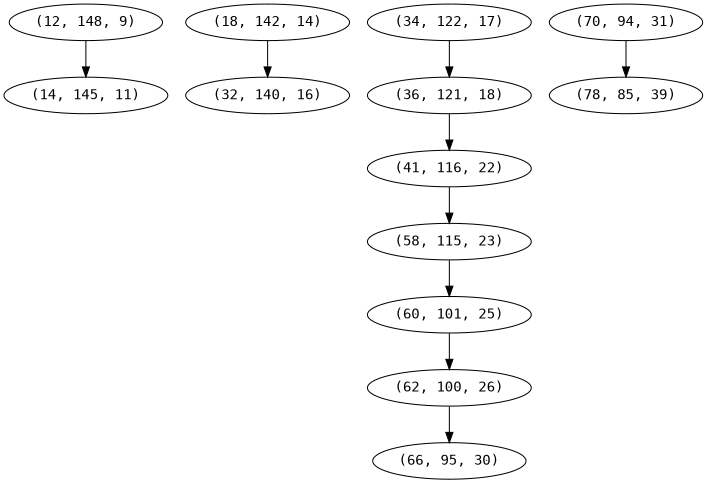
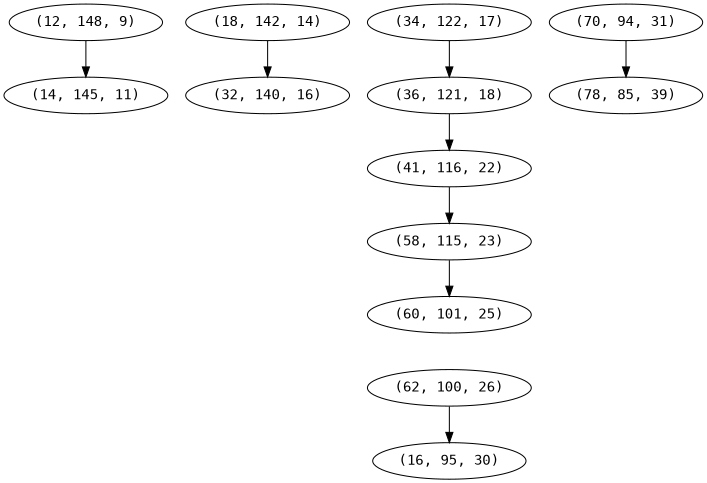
edge "(60, 101, 25)" -> "(62, 100, 26)": removed
node "(66, 95, 30)": label "(66, 95, 30)" -> "(16, 95, 30)"
